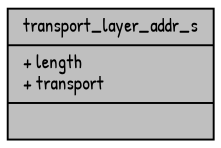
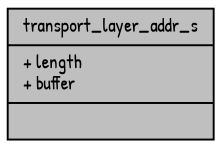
node "transport_layer_addr_s": text "+ transport" -> "+ buffer"
